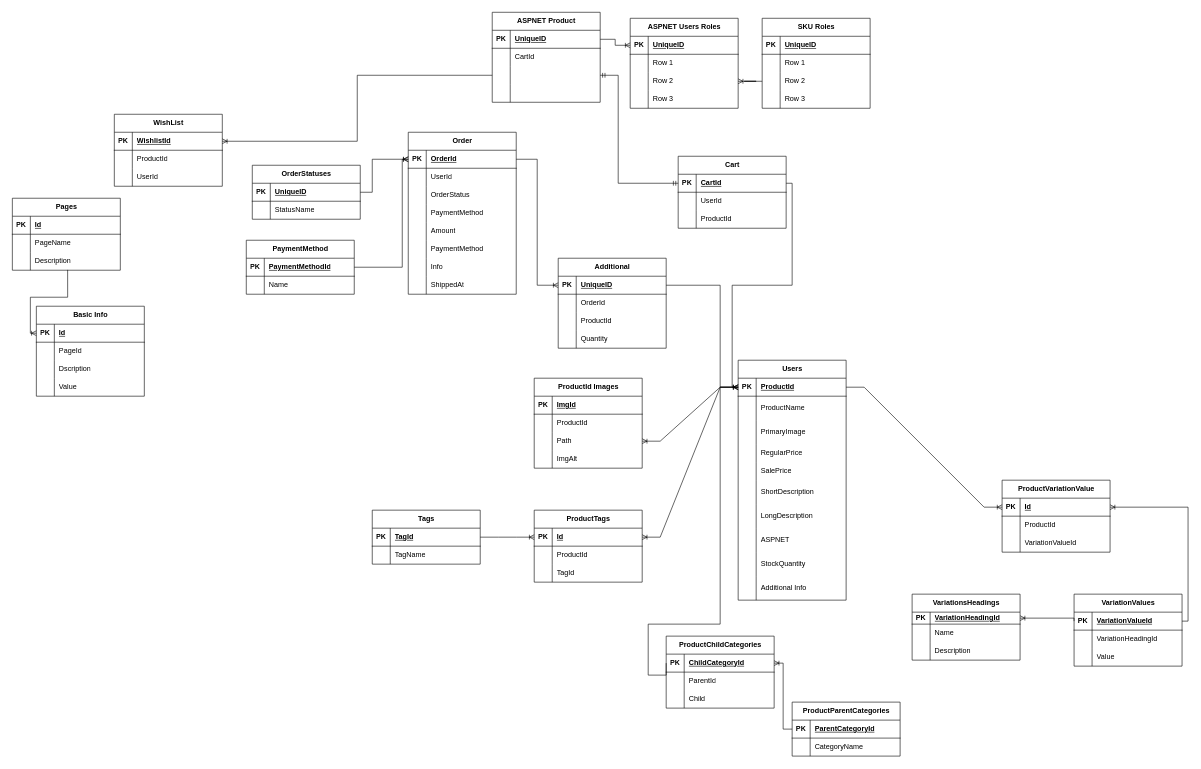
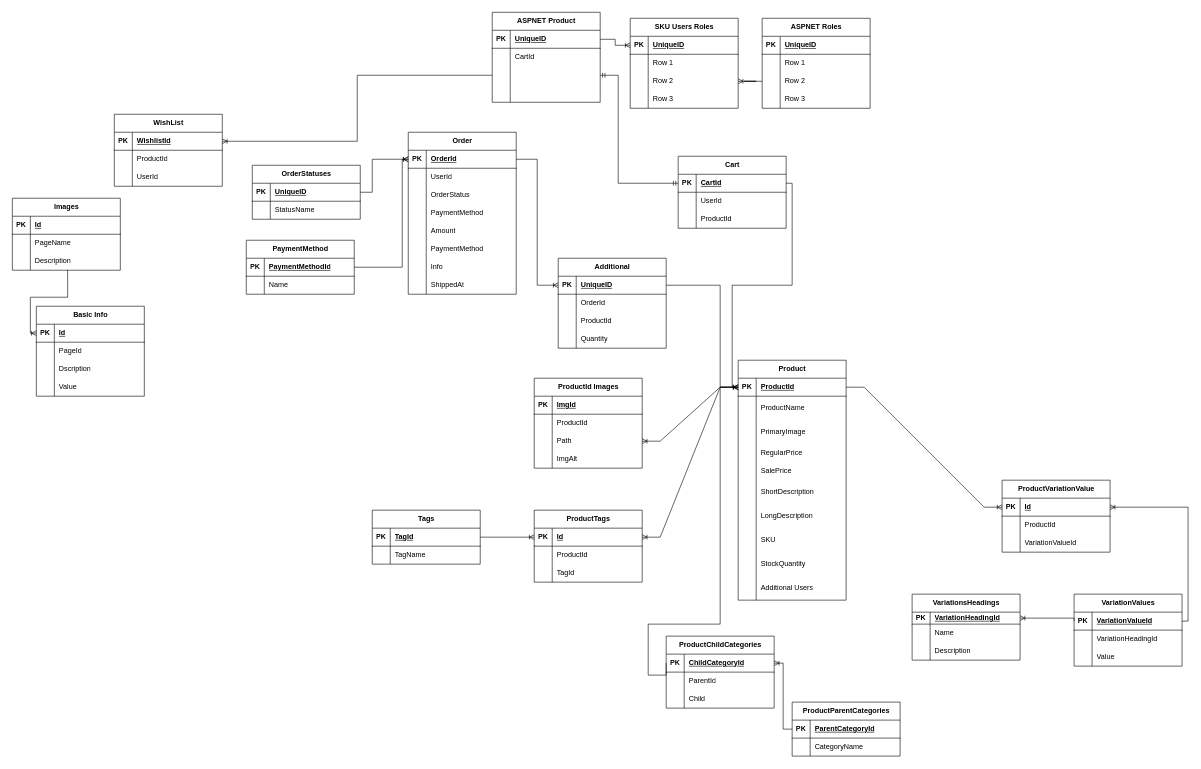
node "ASPNET Users Roles": label "ASPNET Users Roles" -> "SKU Users Roles"
node "SKU Roles": label "SKU Roles" -> "ASPNET Roles"
node "Pages": label "Pages" -> "Images"
node "Users": label "Users" -> "Product"
node "ASPNET": label "ASPNET" -> "SKU"
node "Additional Info": label "Additional Info" -> "Additional Users"
